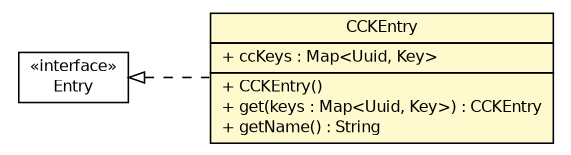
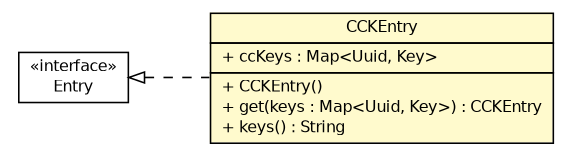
node "CCKEntry": text "+ getName() : String" -> "+ keys() : String"
